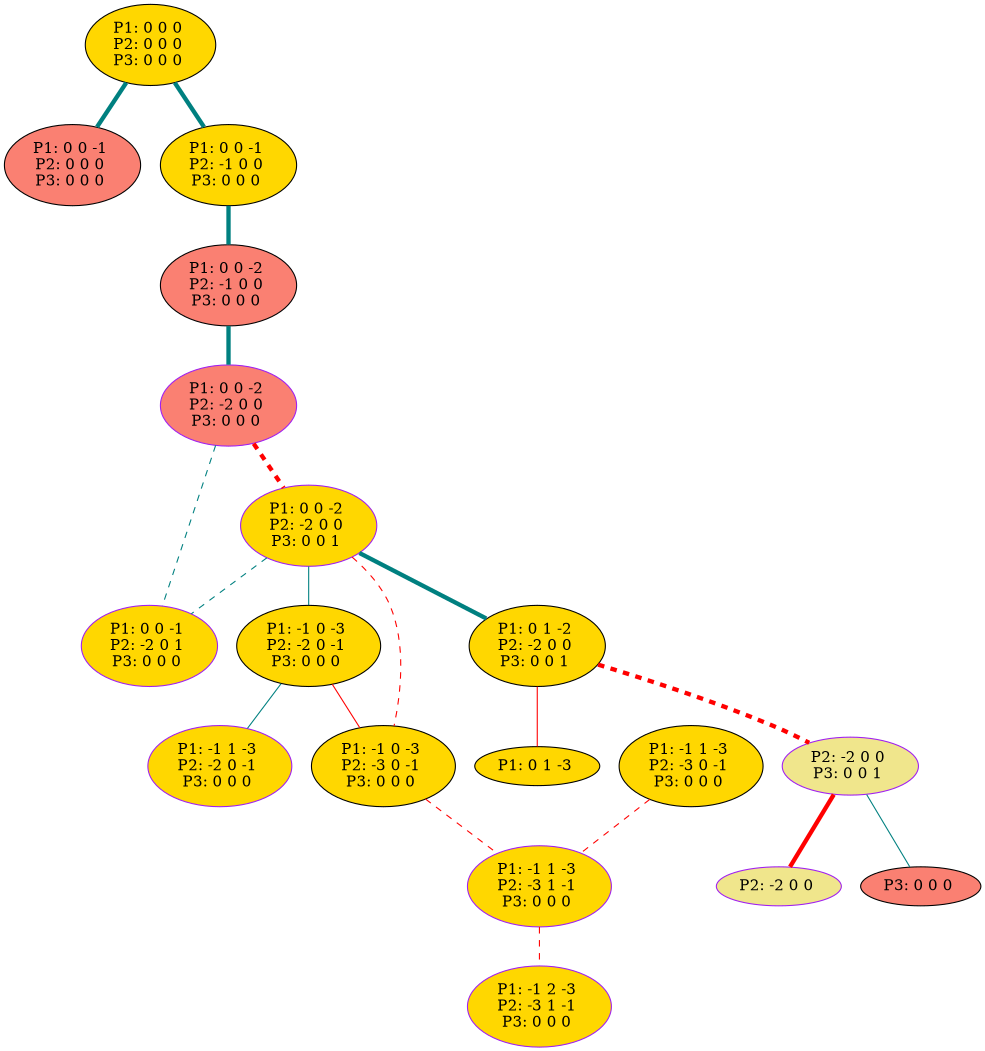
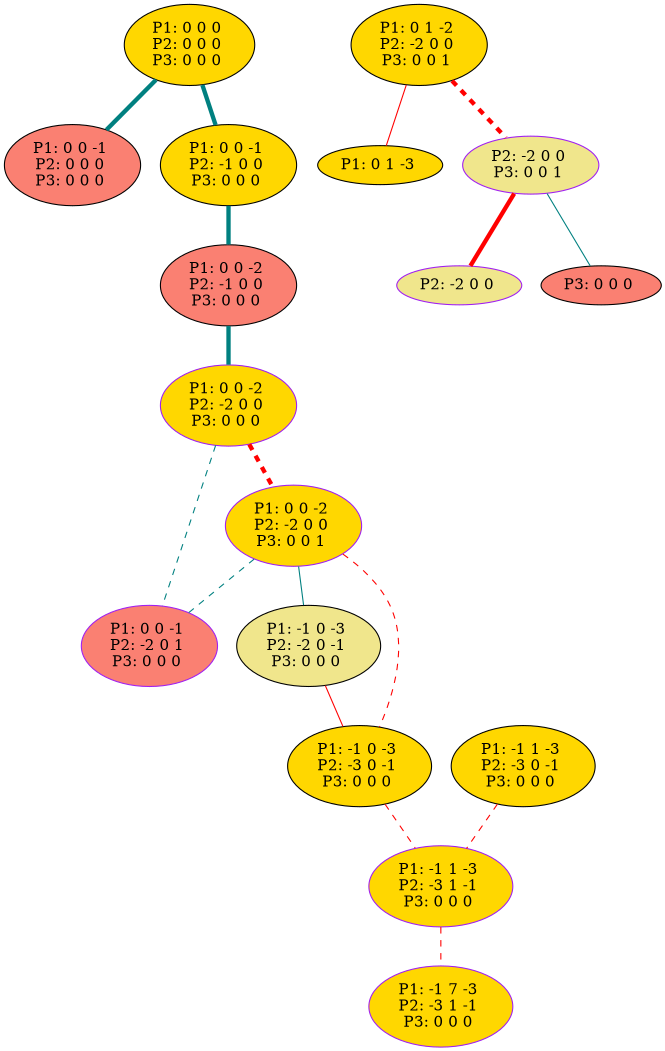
node "P1: 0 0 -2 P2: -2 0 0 P3: 0 0 0": fillcolor salmon -> gold
edge "P1: 0 0 -2 P2: -2 0 0 P3: 0 0 1" -- "P1: 0 1 -2 P2: -2 0 0 P3: 0 0 1": removed
node "P1: 0 0 -1 P2: -2 0 1 P3: 0 0 0": fillcolor gold -> salmon
node "P1: -1 0 -3 P2: -2 0 -1 P3: 0 0 0": fillcolor gold -> khaki
node "P1: -1 1 -3 P2: -2 0 -1 P3: 0 0 0": removed
node "P1: -1 2 -3 P2: -3 1 -1 P3: 0 0 0": label "P1: -1 2 -3 P2: -3 1 -1 P3: 0 0 0" -> "P1: -1 7 -3 P2: -3 1 -1 P3: 0 0 0"
